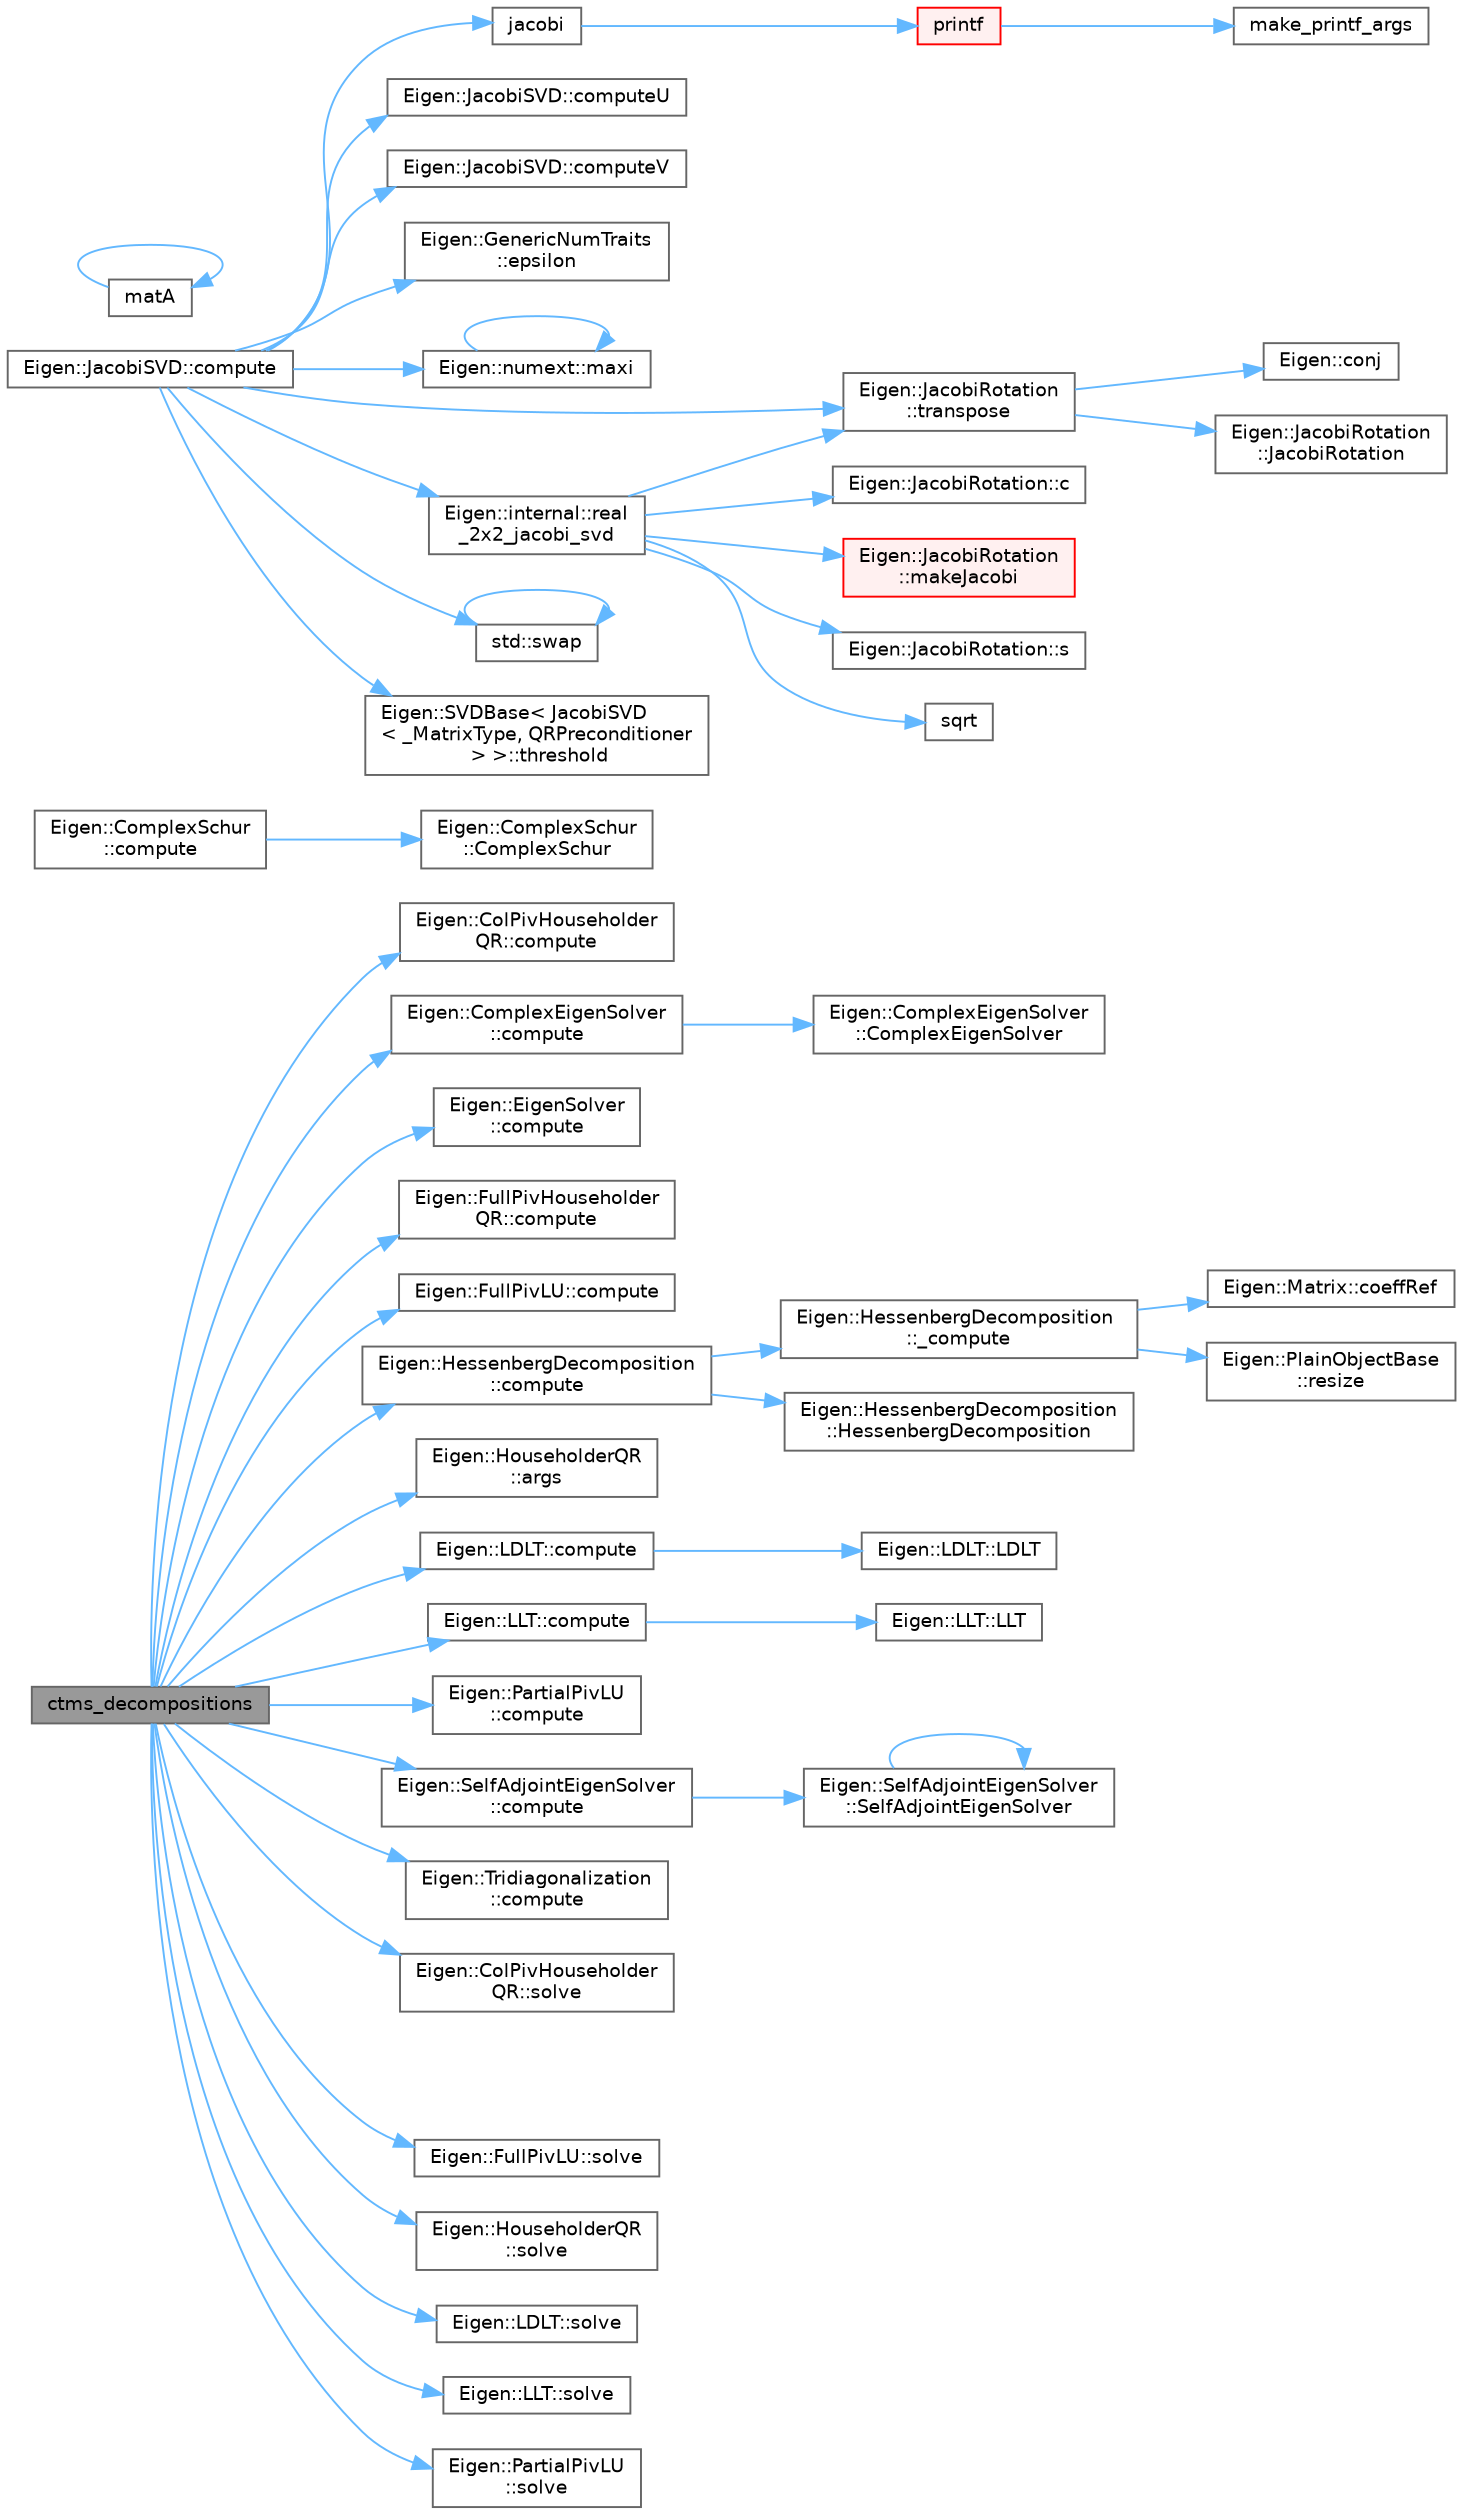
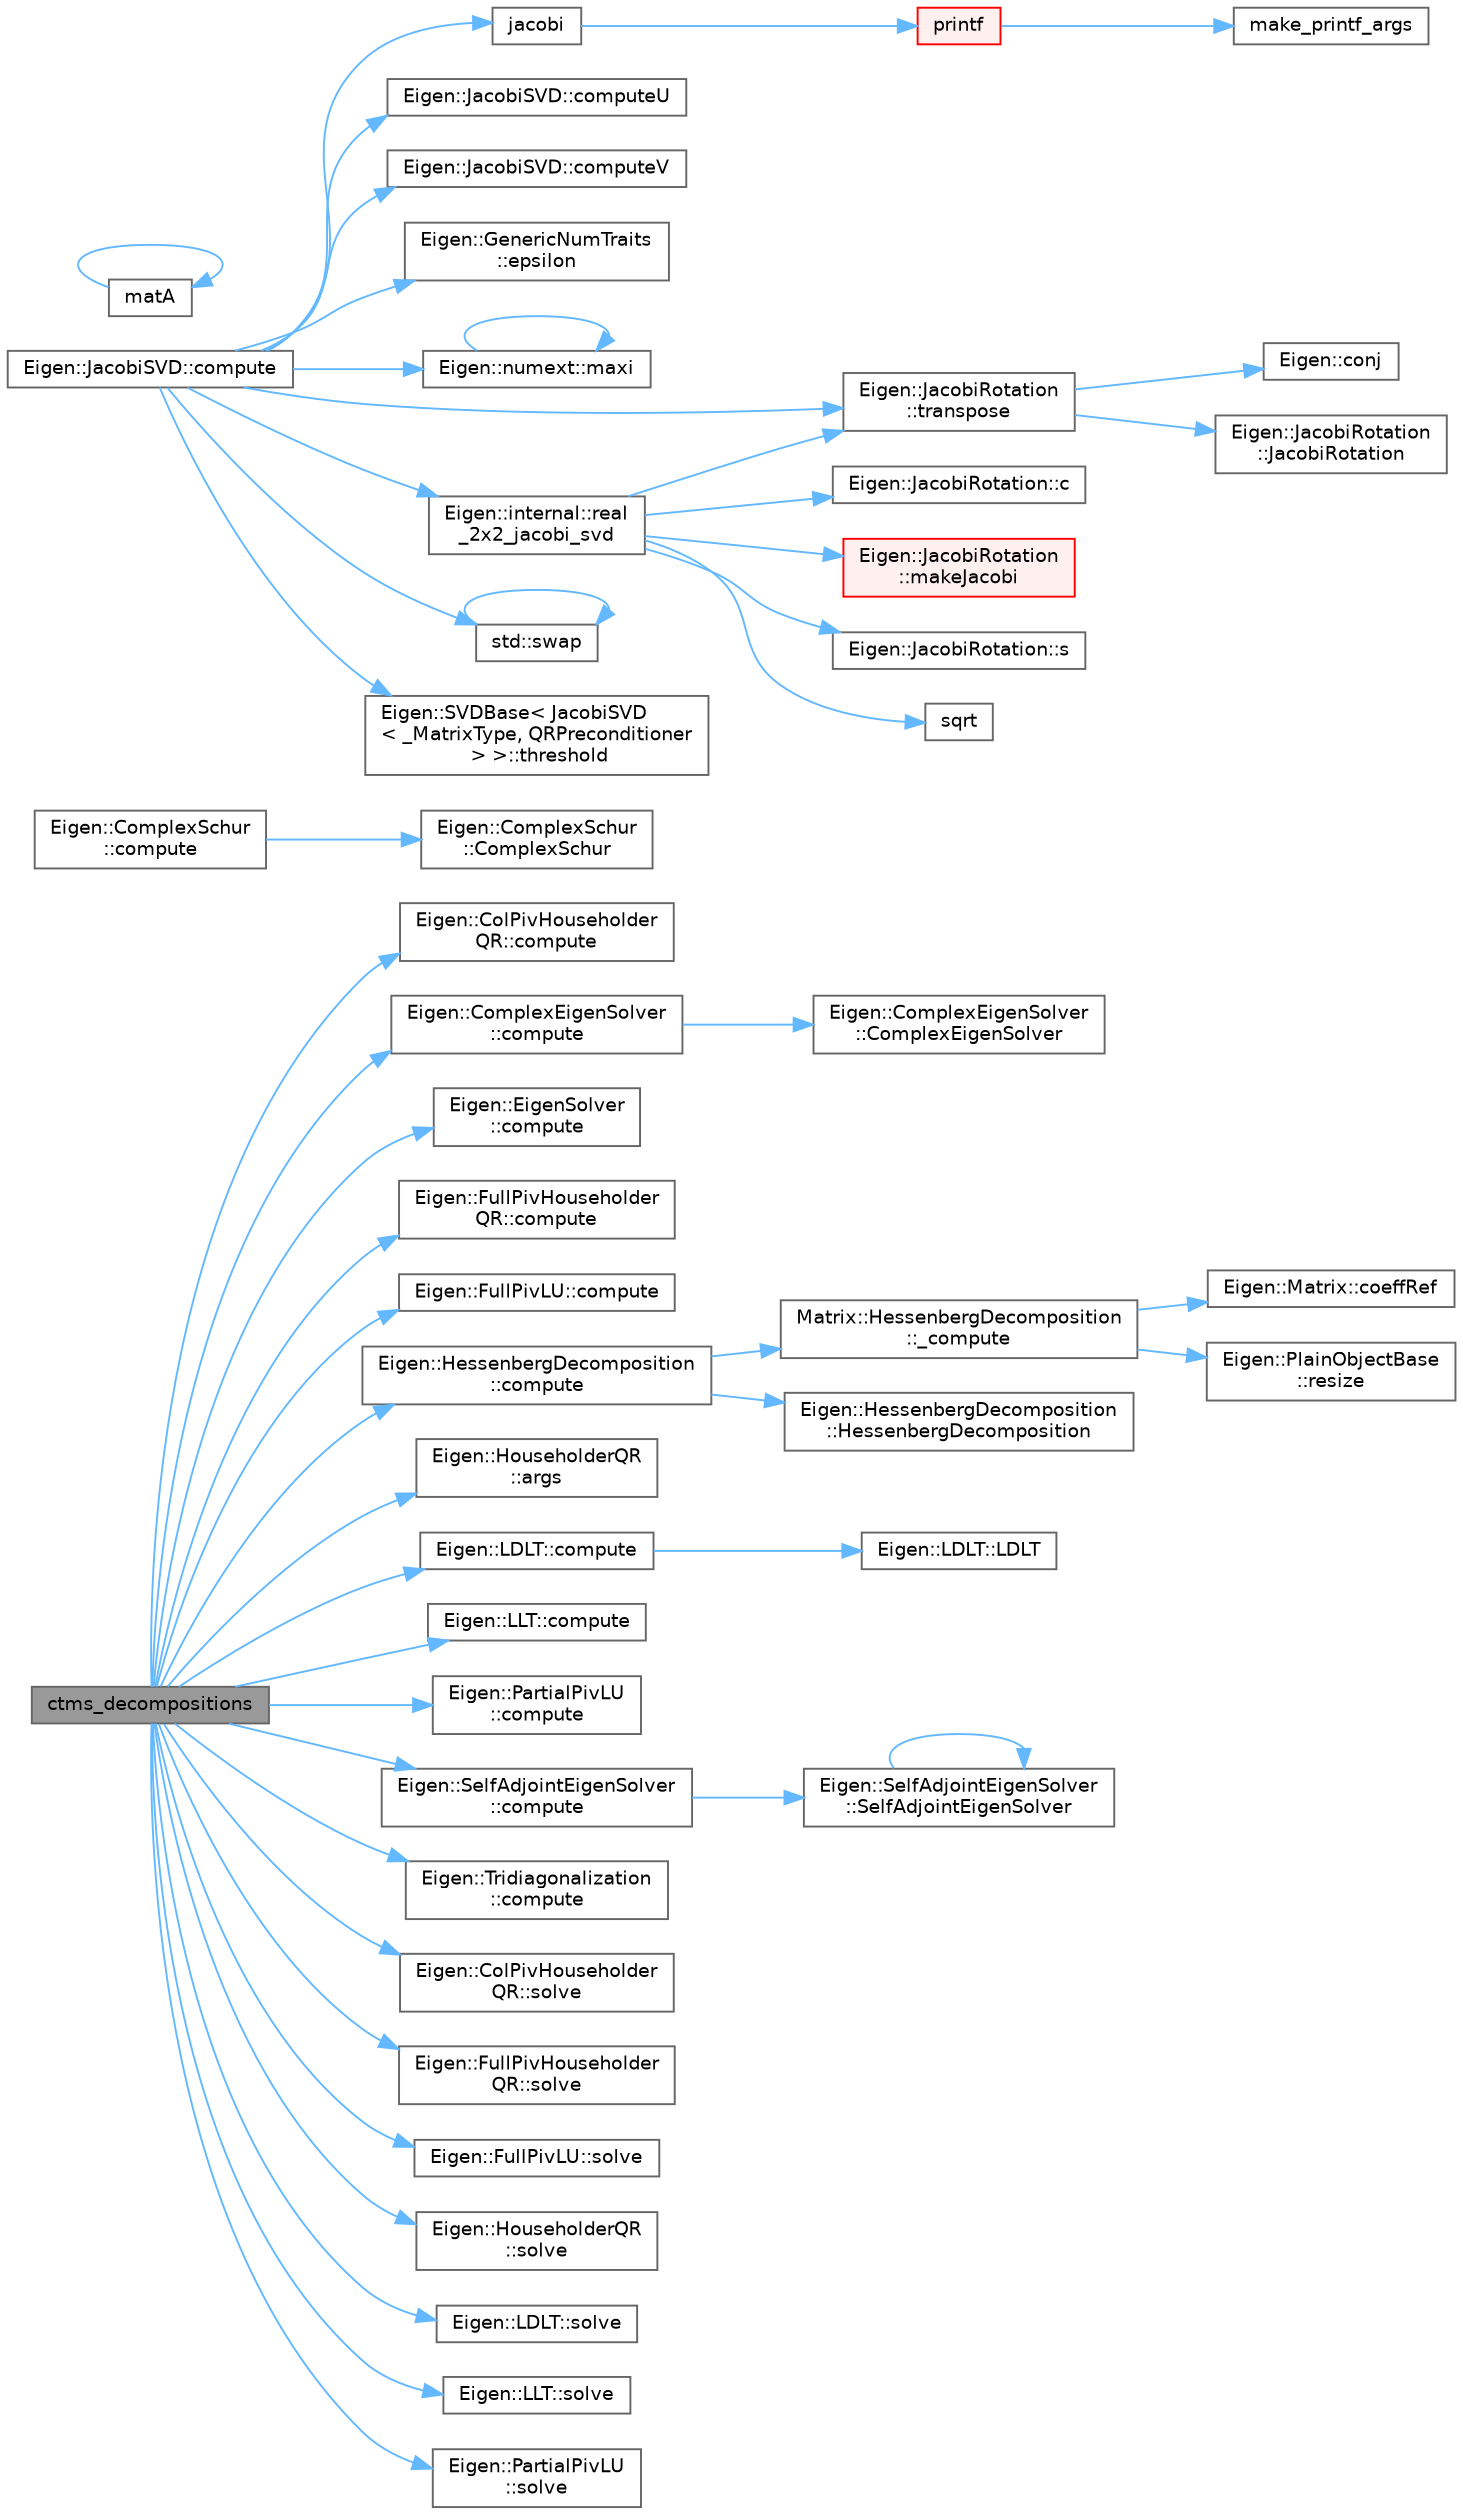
node "Eigen::HessenbergDecomposition ::_compute": label "Eigen::HessenbergDecomposition ::_compute" -> "Matrix::HessenbergDecomposition ::_compute"
node "Eigen::LLT::LLT": removed
node "Eigen::FullPivHouseholder QR::solve": added
